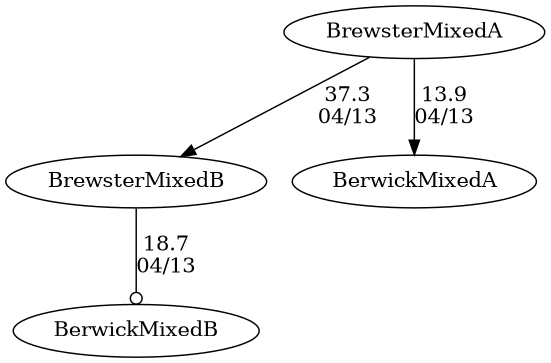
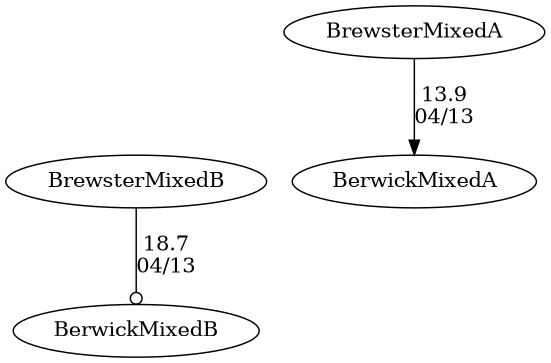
edge "BrewsterMixedA" -> "BrewsterMixedB": removed, label "37.3 04/13"
